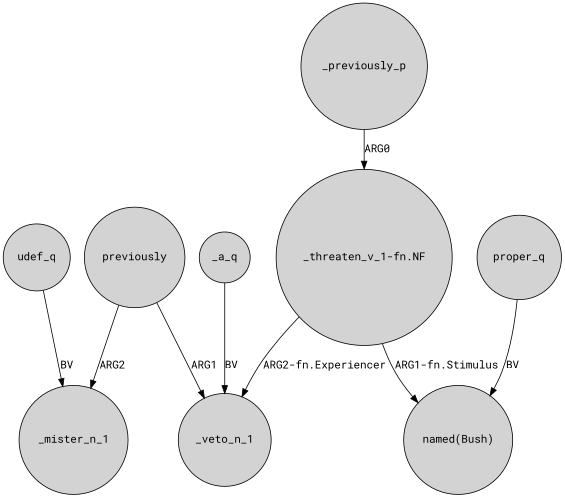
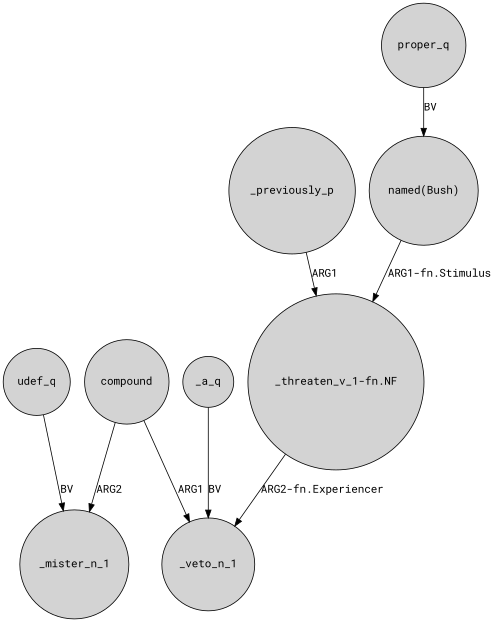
edge "_previously_p" -> "_threaten_v_1-fn.NF": label "ARG0" -> "ARG1"
node "previously": label "previously" -> "compound"
edge "_threaten_v_1-fn.NF" -> "named(Bush)": reversed
